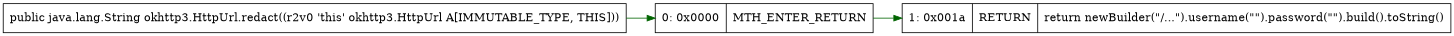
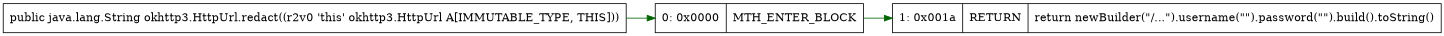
node "0: 0x0000": text "MTH_ENTER_RETURN" -> "MTH_ENTER_BLOCK"
